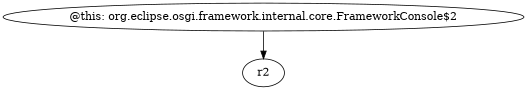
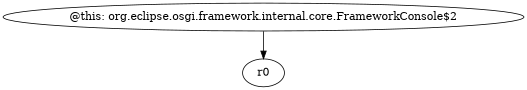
node "r2": label "r2" -> "r0"
